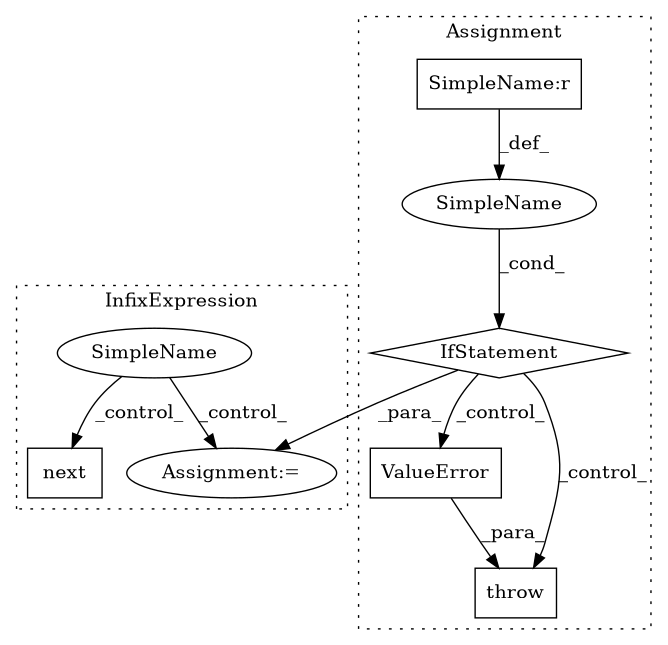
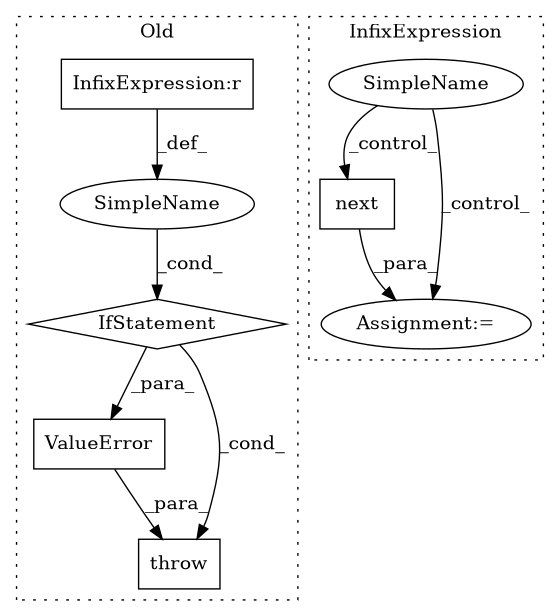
cluster "Assignment": label "Assignment" -> "Old"
node "SimpleName:r": label "SimpleName:r" -> "InfixExpression:r"
edge "IfStatement" -> "Assignment:=": now "next" -> "Assignment:="
edge "IfStatement" -> "ValueError": label "_control_" -> "_para_"
edge "IfStatement" -> "throw": label "_control_" -> "_cond_"
